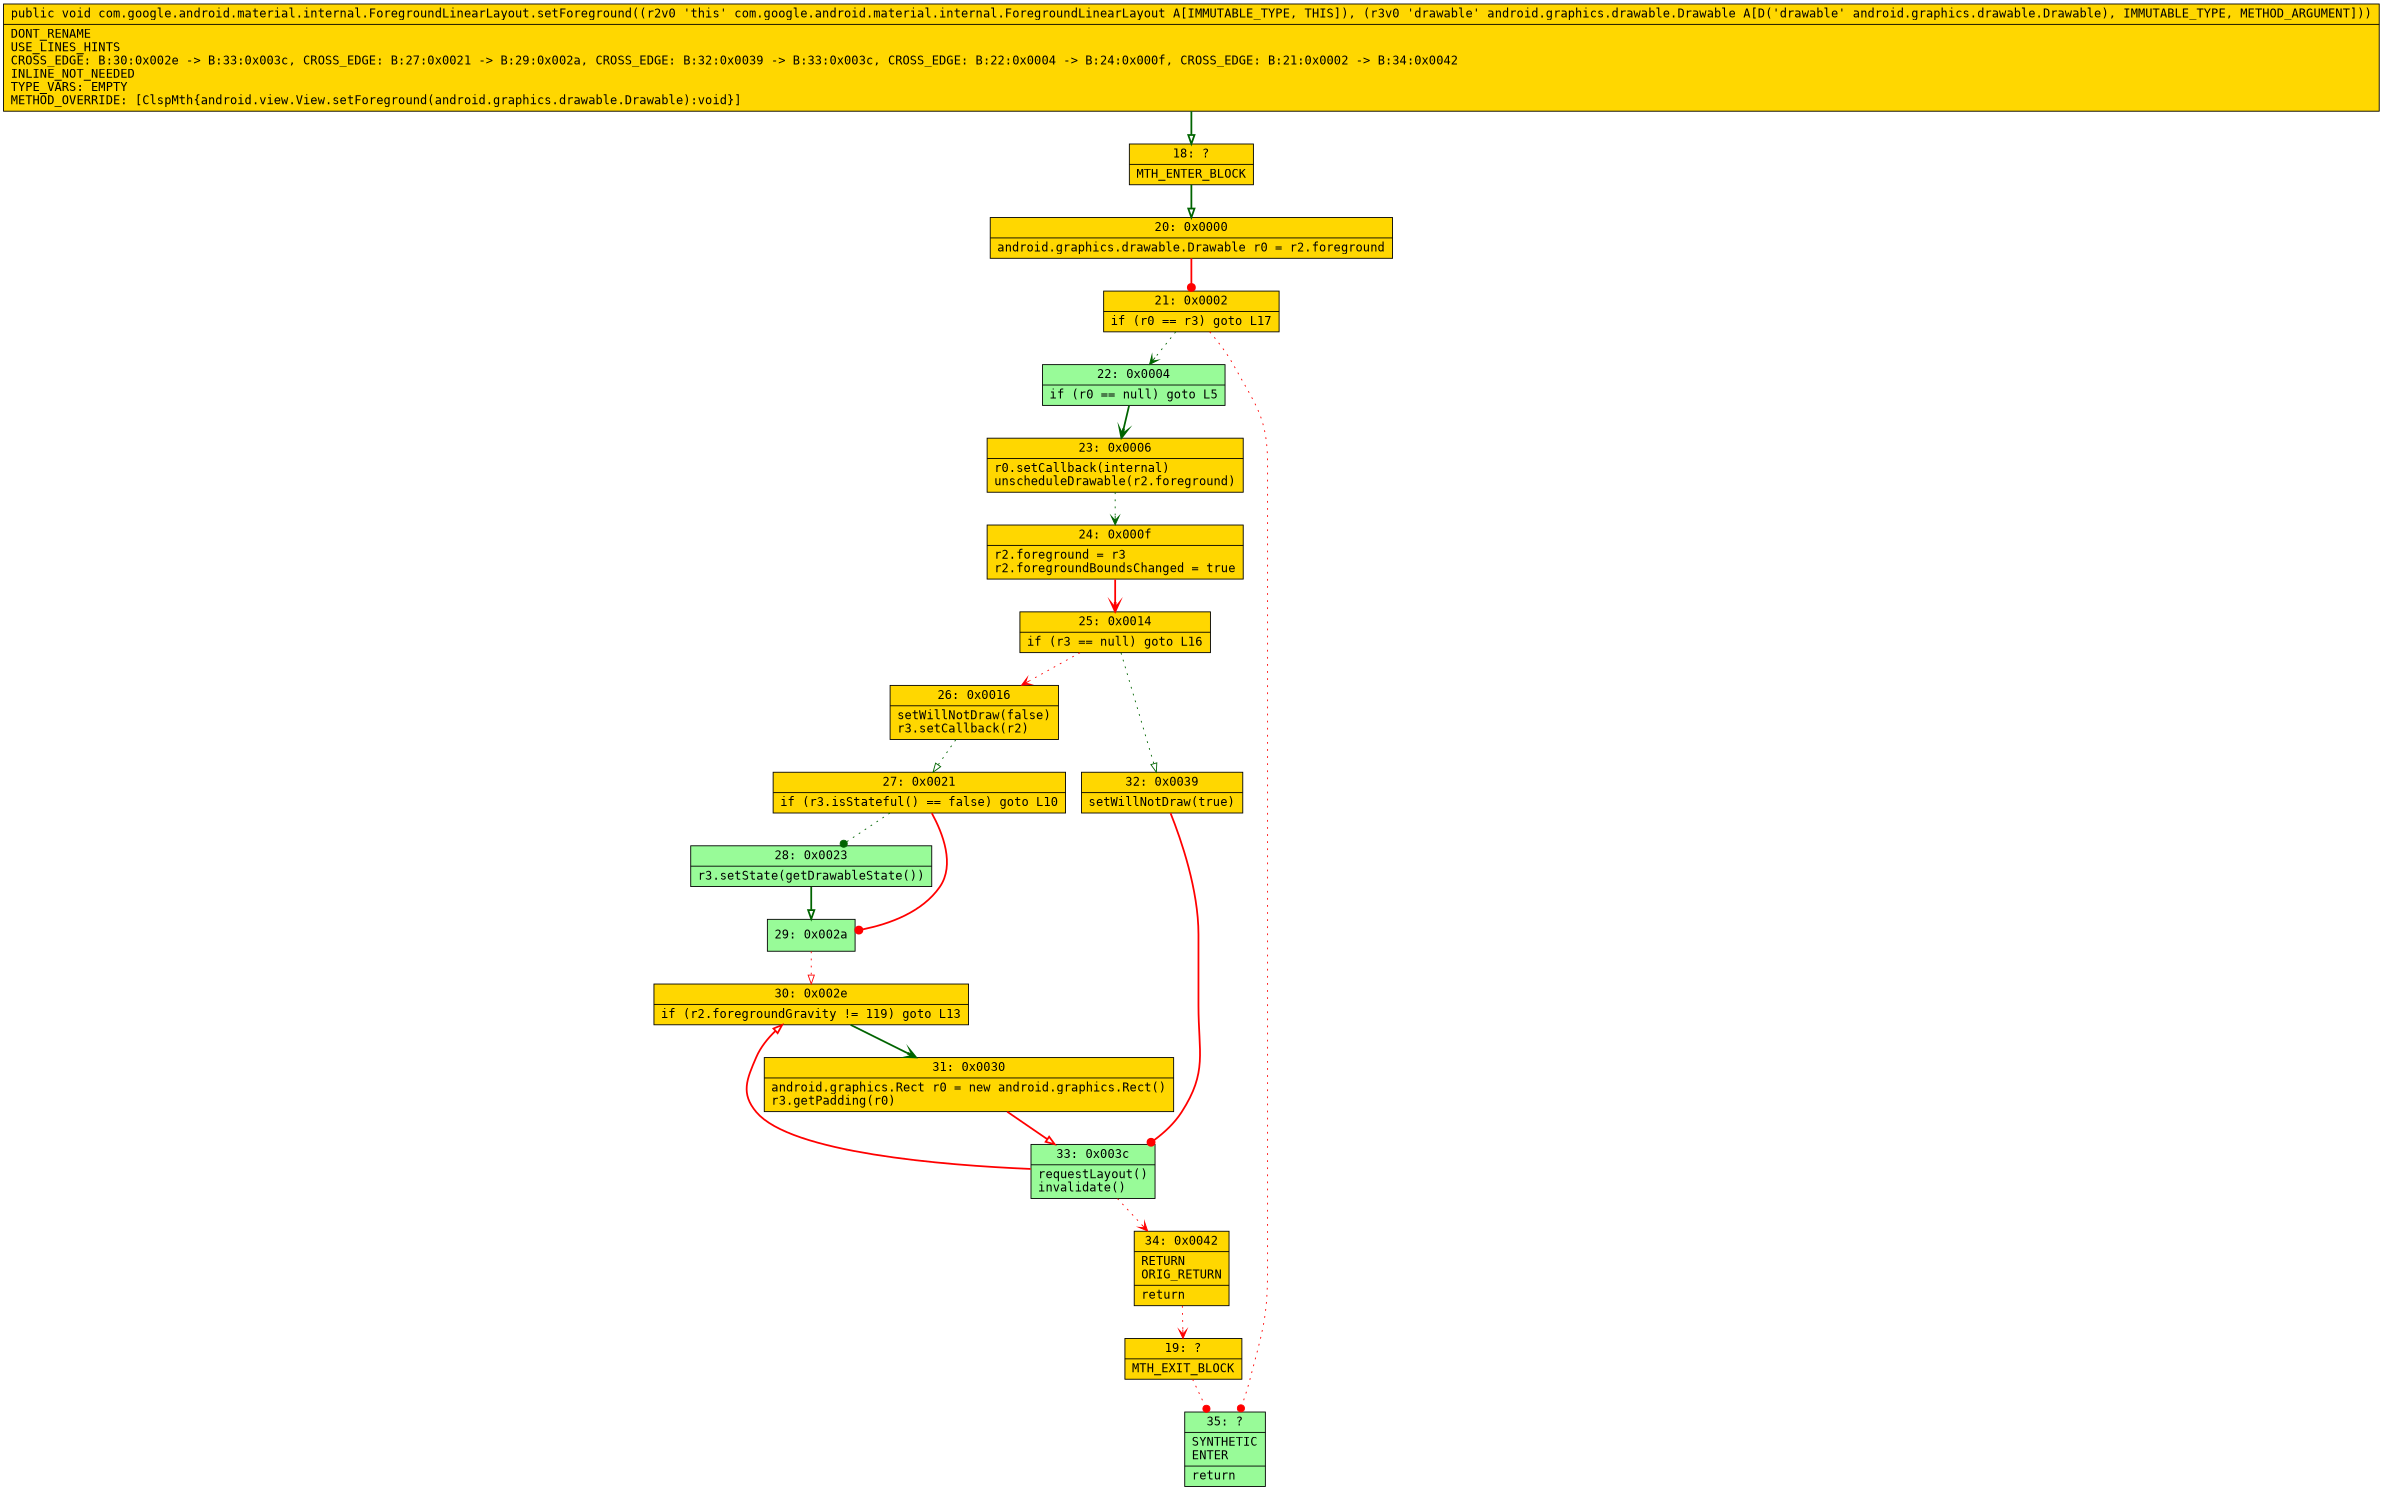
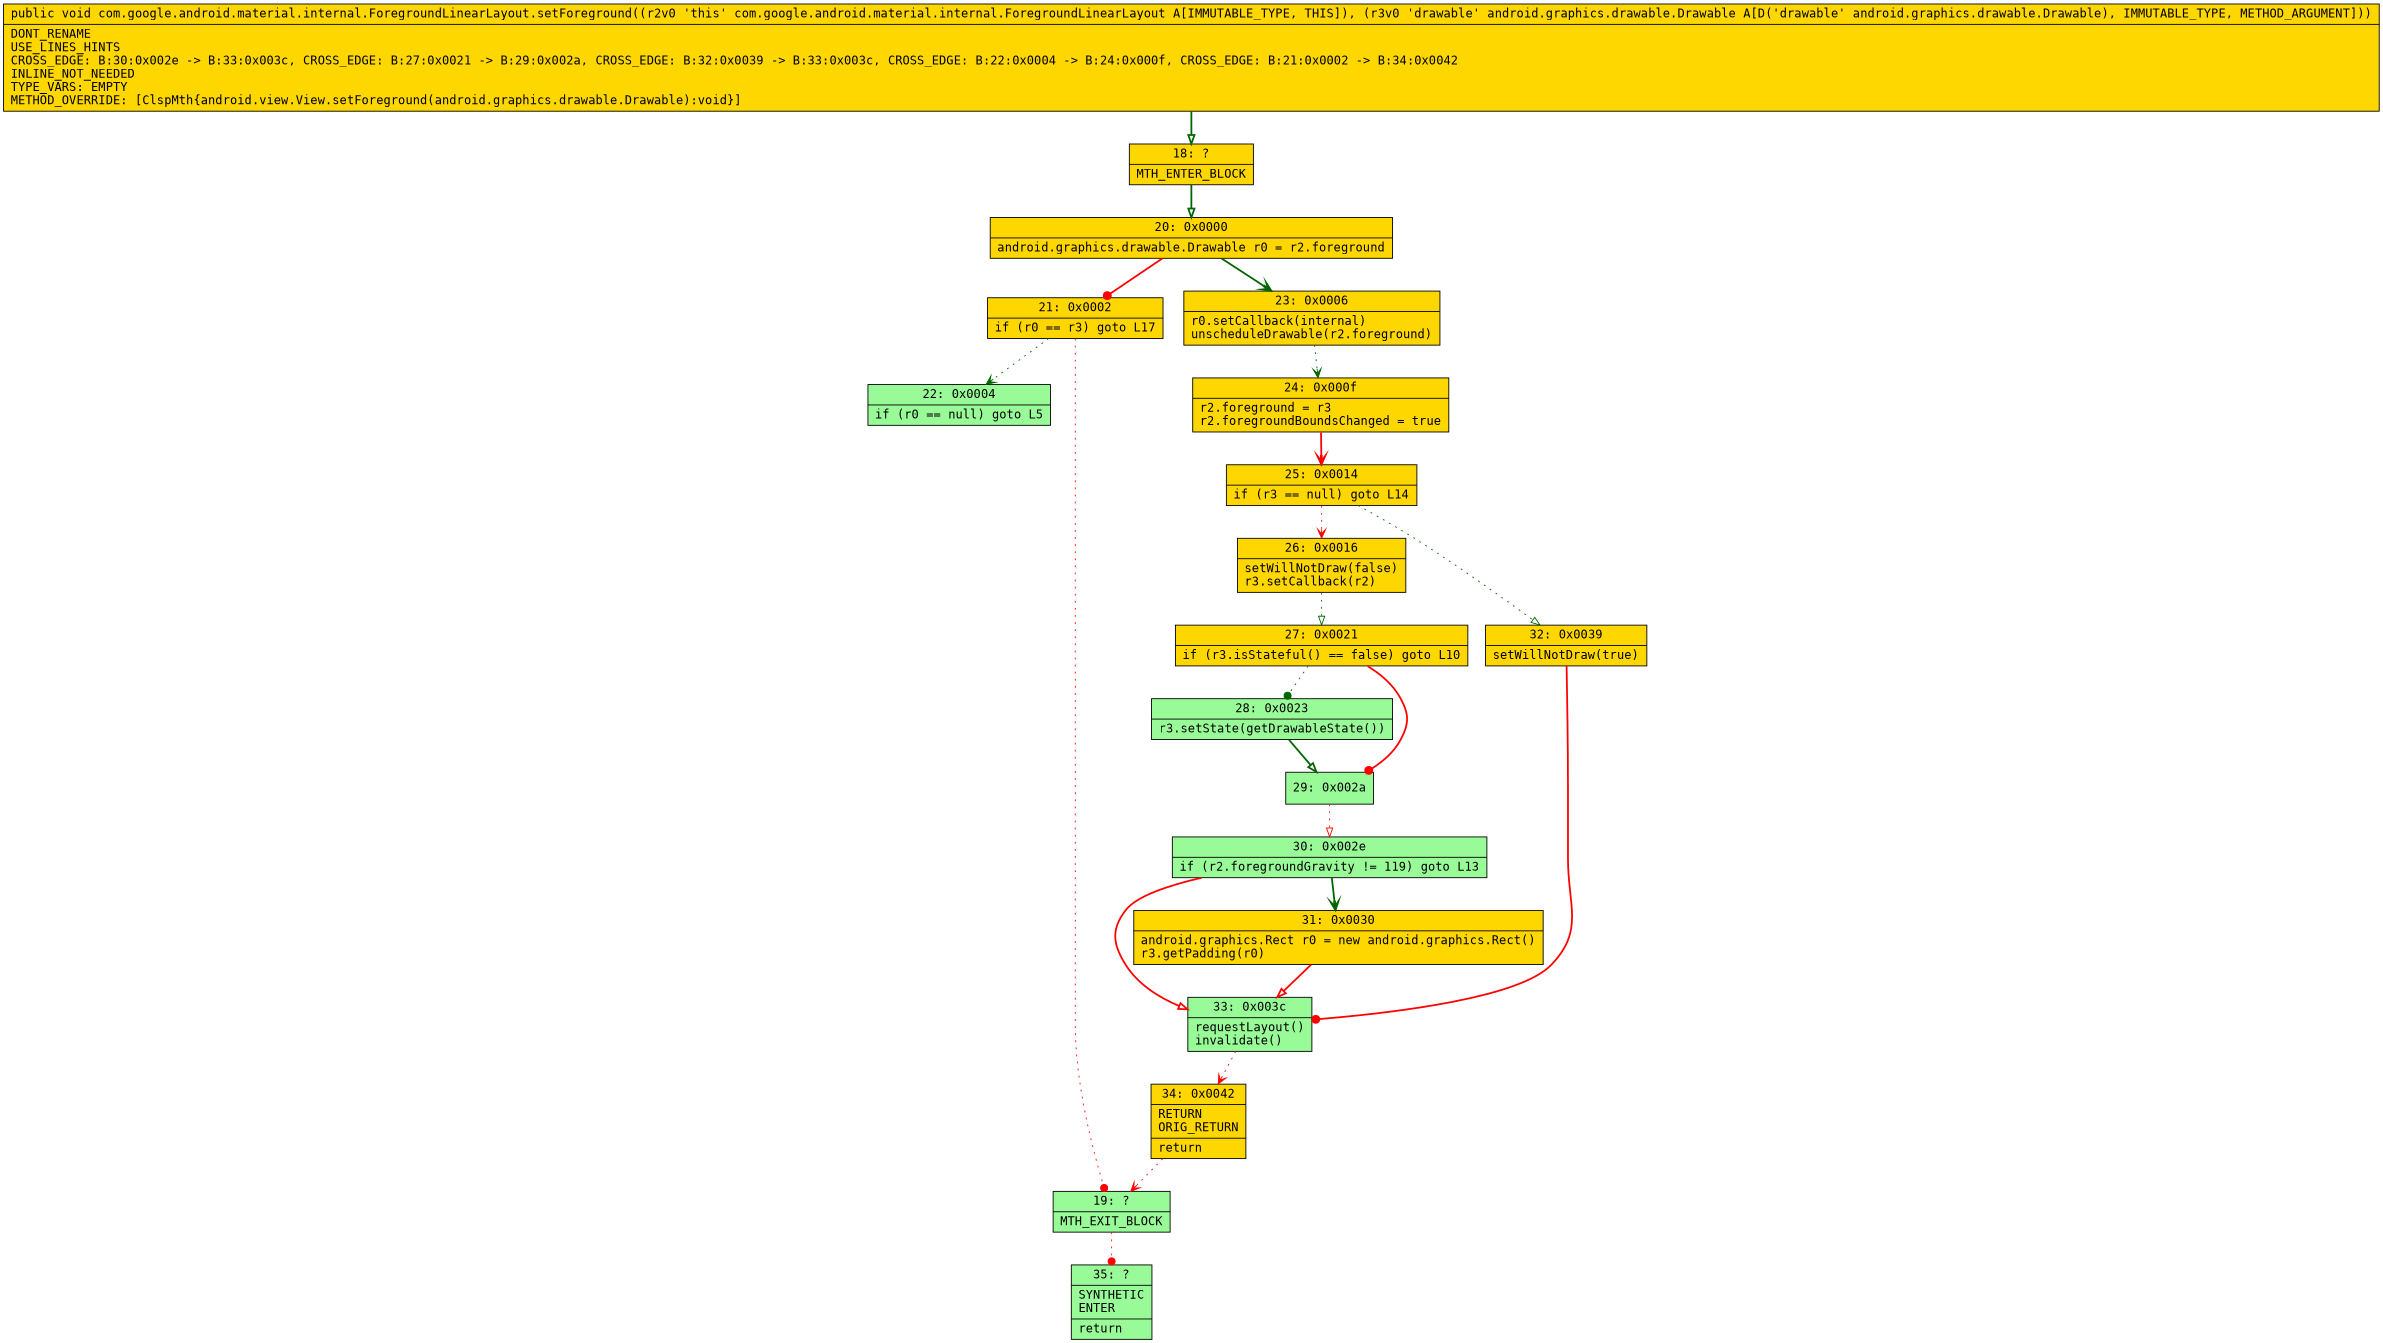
edge "22: 0x0004" -> "23: 0x0006": now "20: 0x0000" -> "23: 0x0006"
node "25: 0x0014": text "if (r3 == null) goto L16" -> "if (r3 == null) goto L14"
edge "21: 0x0002" -> "35: ?": now "21: 0x0002" -> "19: ?"
node "30: 0x002e": fillcolor gold -> palegreen
edge "33: 0x003c" -> "30: 0x002e": reversed
node "19: ?": fillcolor gold -> palegreen
